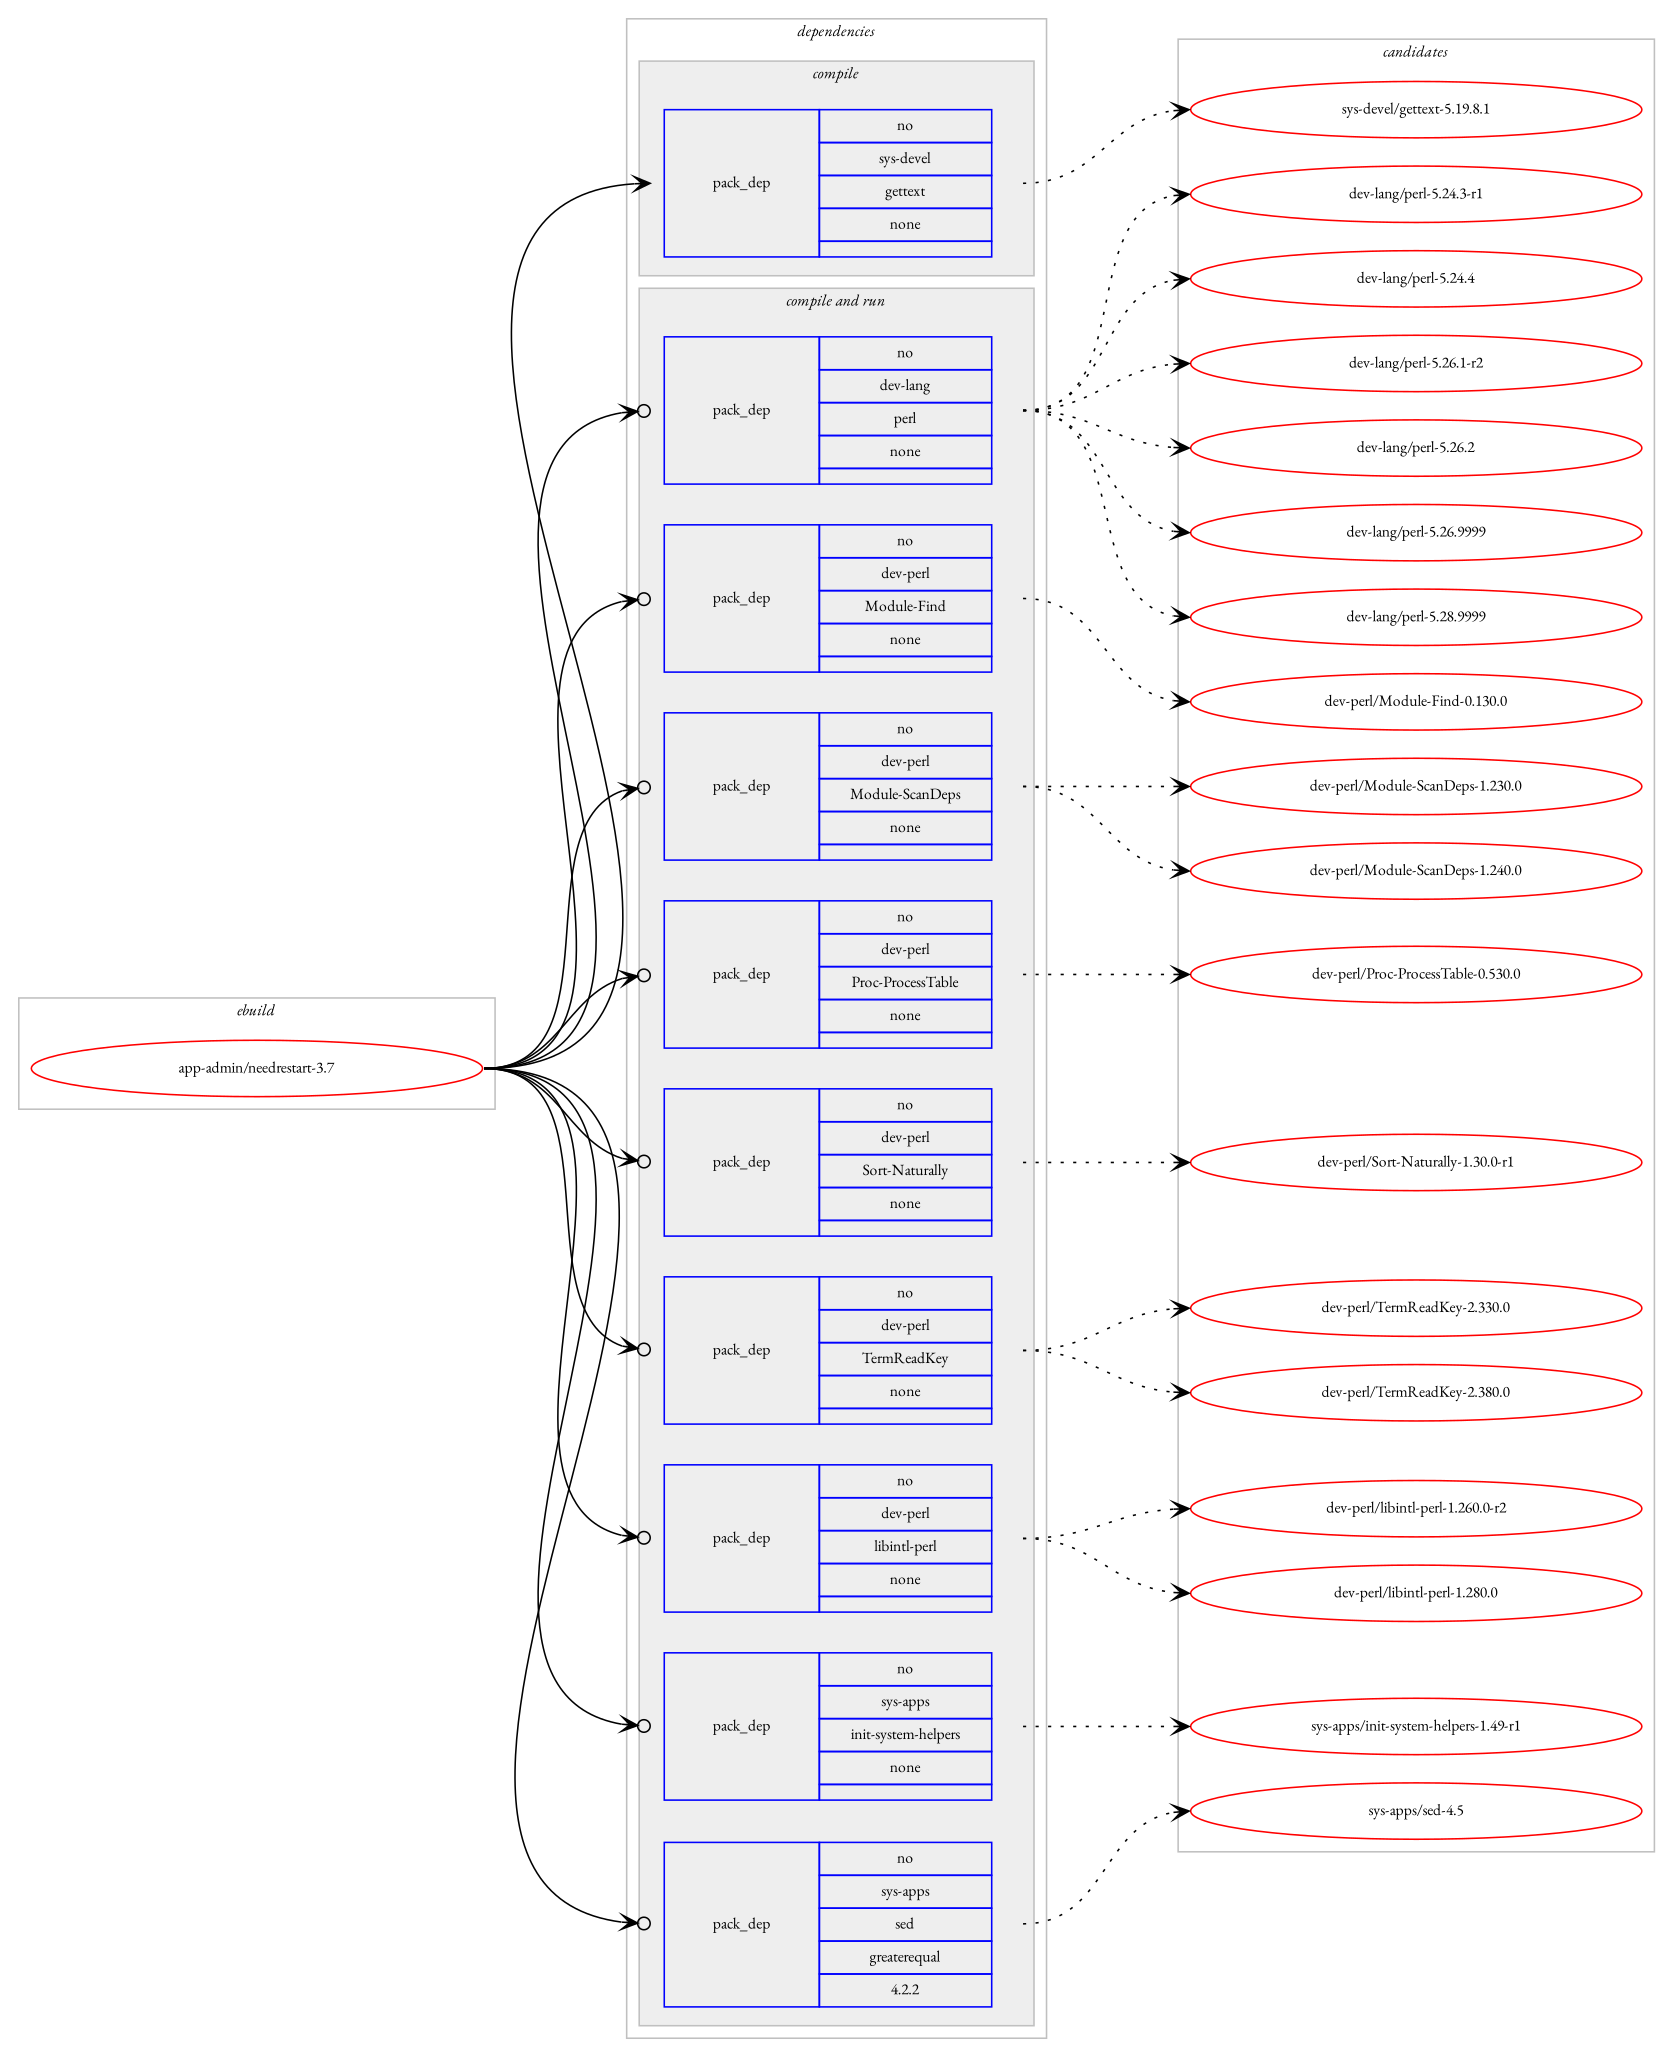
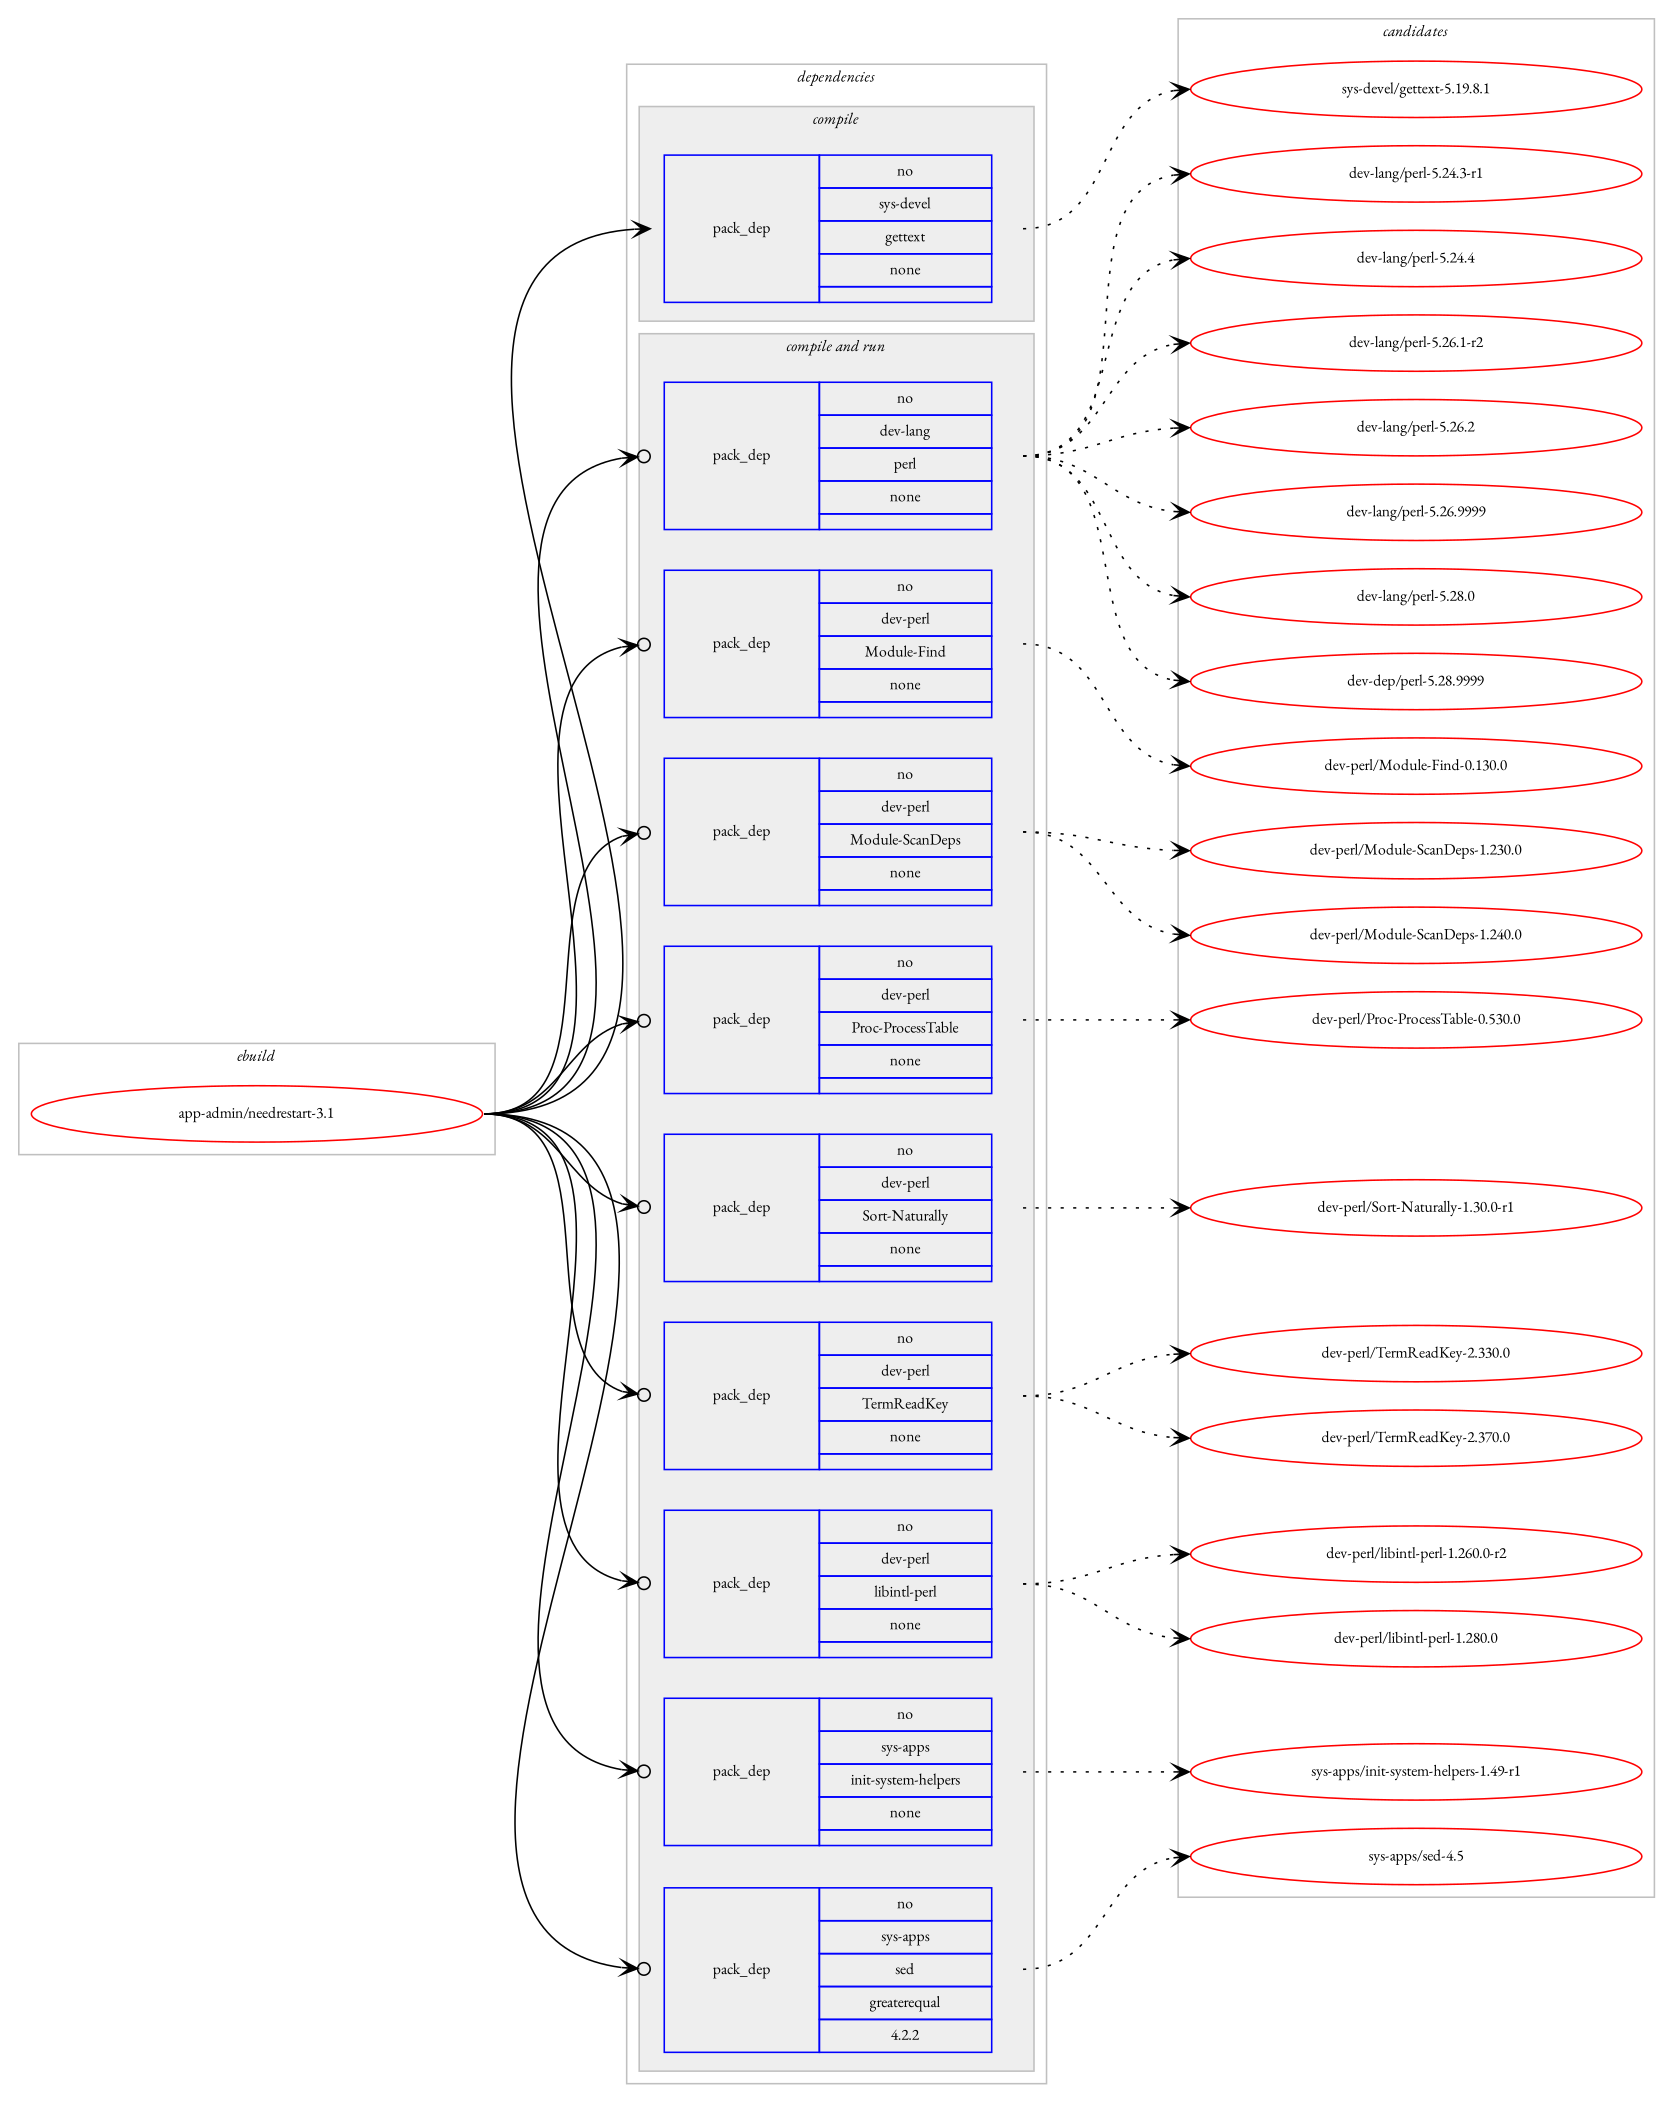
node "dev-lang/perl-5.28.0": added
node "dev-lang/perl-5.28.9999": label "dev-lang/perl-5.28.9999" -> "dev-dep/perl-5.28.9999"
node "app-admin/needrestart-3.7": label "app-admin/needrestart-3.7" -> "app-admin/needrestart-3.1"
node "dev-perl/TermReadKey-2.380.0": label "dev-perl/TermReadKey-2.380.0" -> "dev-perl/TermReadKey-2.370.0"
